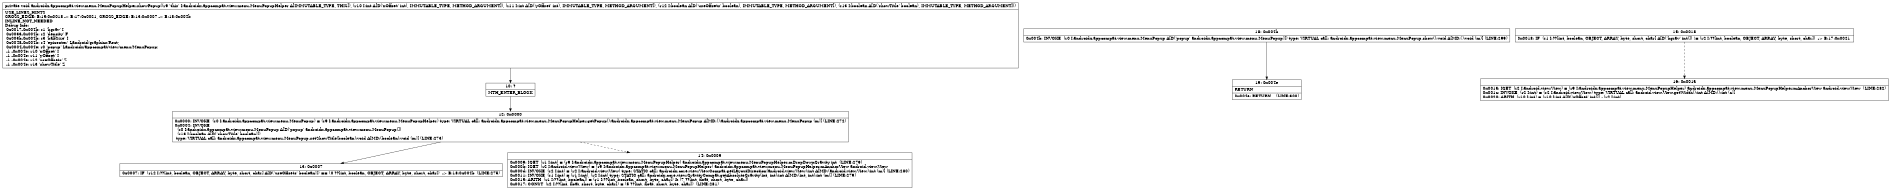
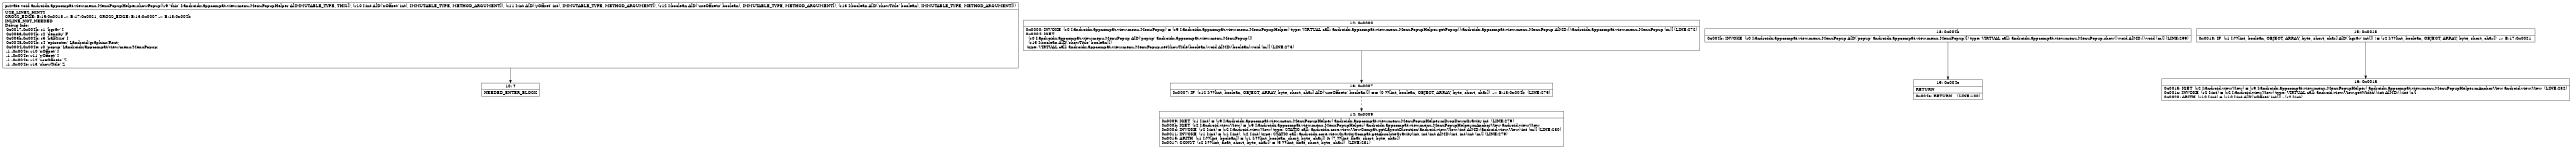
edge "15: 0x0018" -> "16: 0x001a": style dashed -> solid
node "10: ?": text "MTH_ENTER_BLOCK" -> "NEEDED_ENTER_BLOCK"
node "19: 0x004e": text "0x004e: RETURN    (LINE:300)" -> "0x004e: RETURN    (LINE:100)"
edge "10: ?" -> "12: 0x0000": removed
node "12: 0x0000": text "0x0004: INVOKE" -> "0x0004: IGET"
edge "12: 0x0000" -> "14: 0x0009": now "13: 0x0007" -> "14: 0x0009"
